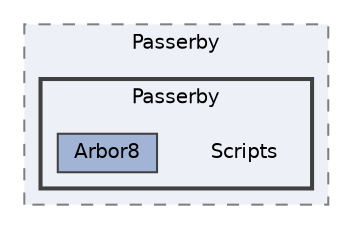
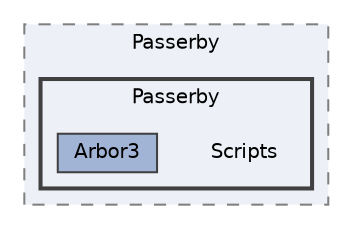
node "Arbor8": label "Arbor8" -> "Arbor3"
